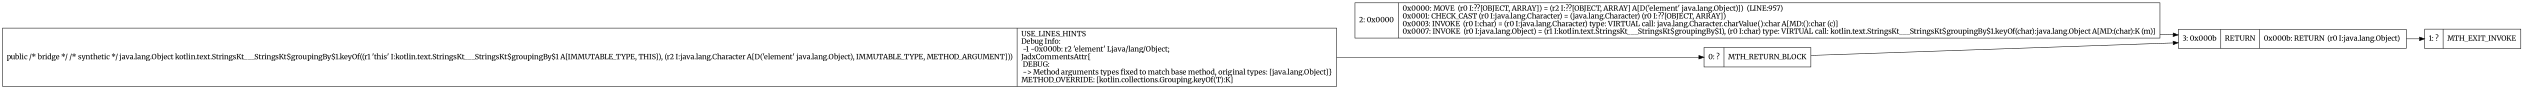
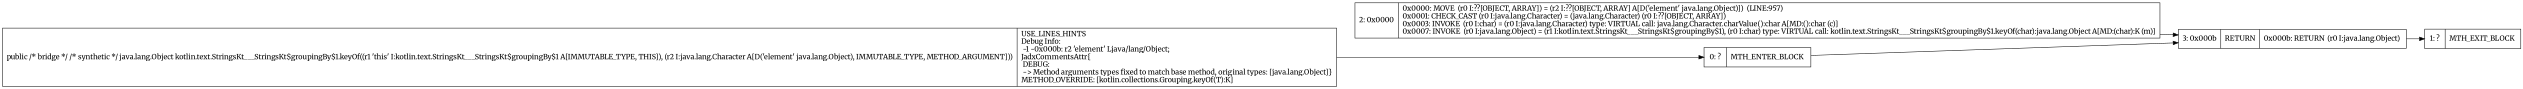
node "1: ?": text "MTH_EXIT_INVOKE" -> "MTH_EXIT_BLOCK"
node "0: ?": text "MTH_RETURN_BLOCK" -> "MTH_ENTER_BLOCK"
